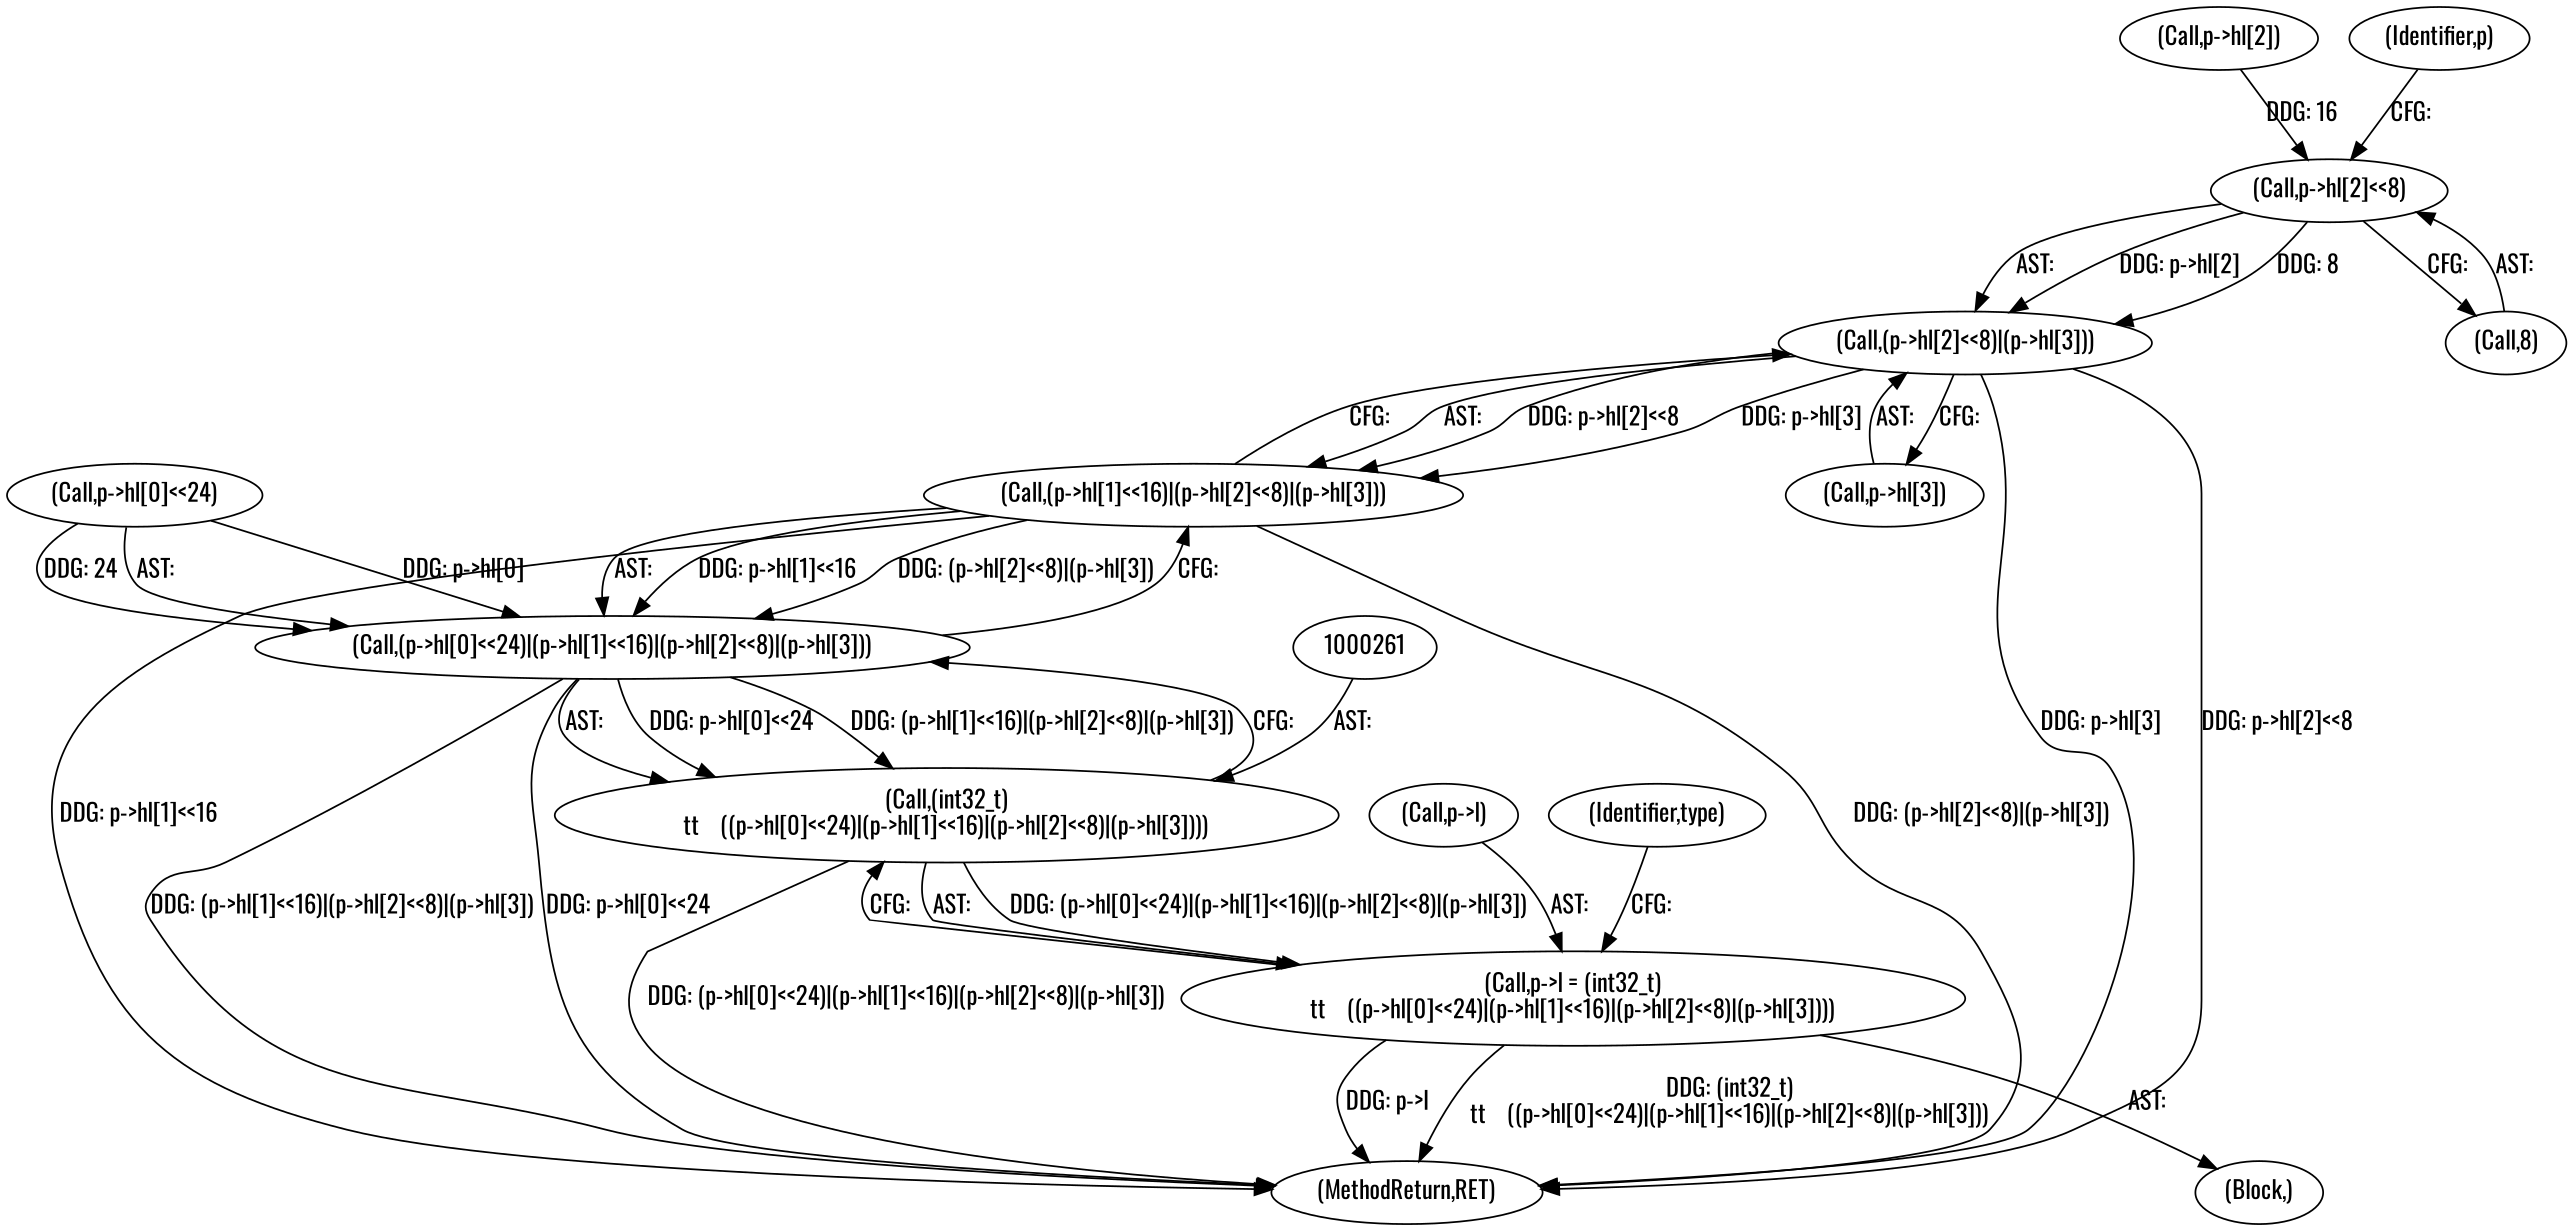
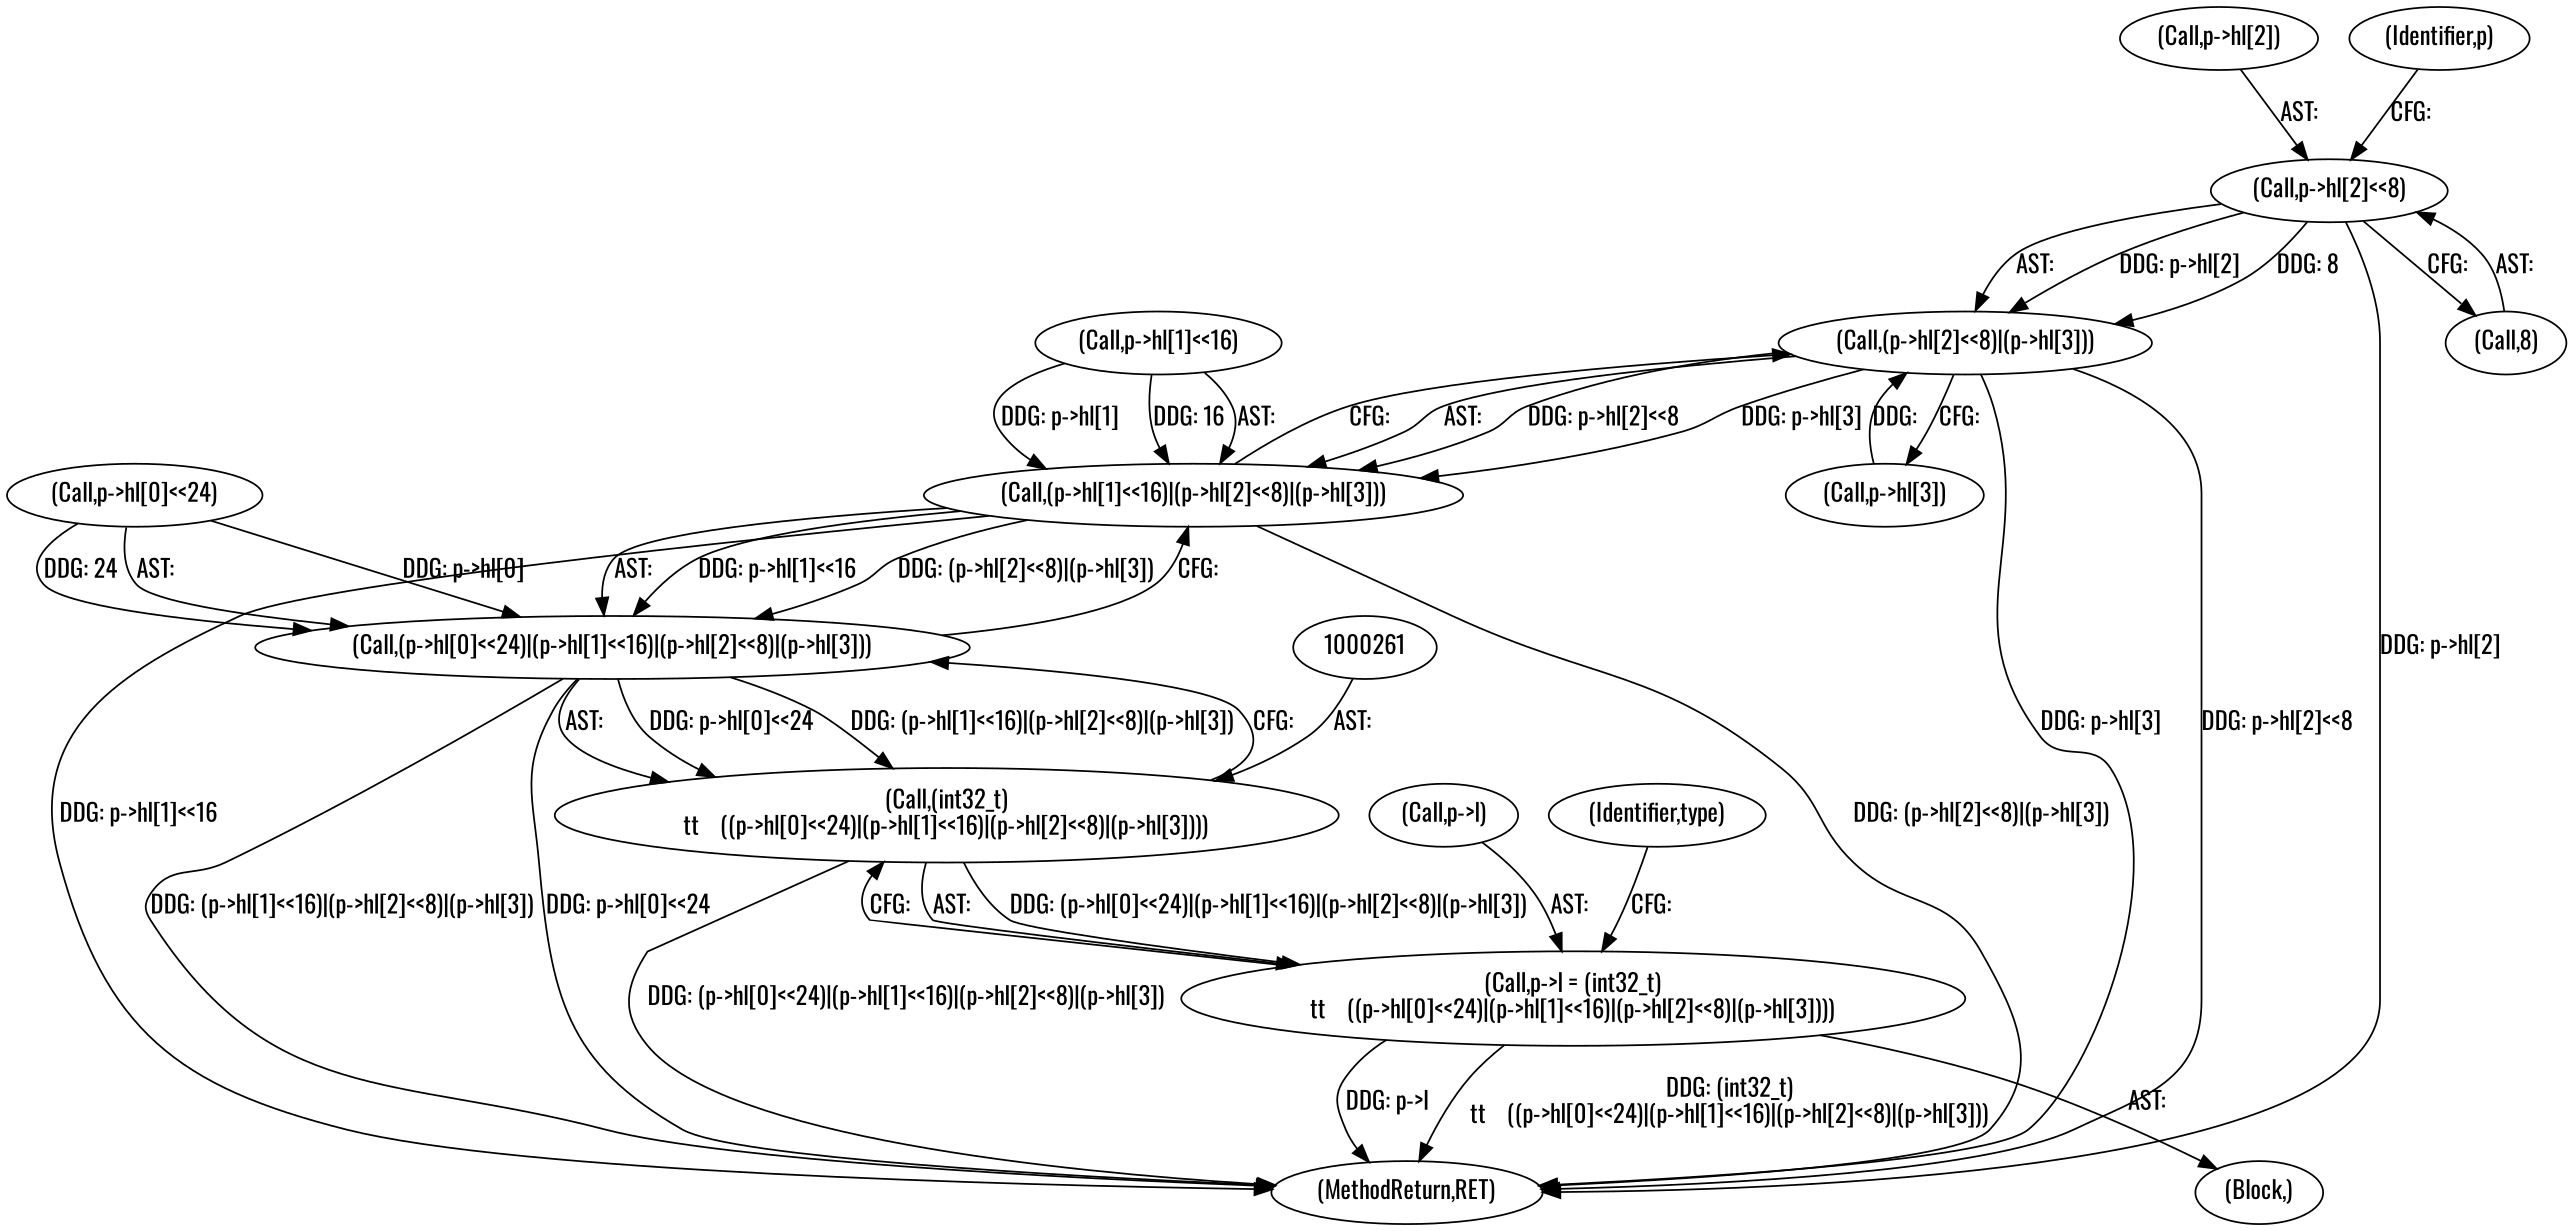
edge "(Call,p->hl[2])" -> "(Call,p->hl[2]<<8)": label "DDG: 16" -> "AST: "
node "(Call,p->hl[1]<<16)": added
edge "(Call,p->hl[3])" -> "(Call,(p->hl[2]<<8)|(p->hl[3]))": label "AST: " -> "DDG: "
edge "(Call,p->hl[2]<<8)" -> "(MethodReturn,RET)": added, label "DDG: p->hl[2]"
